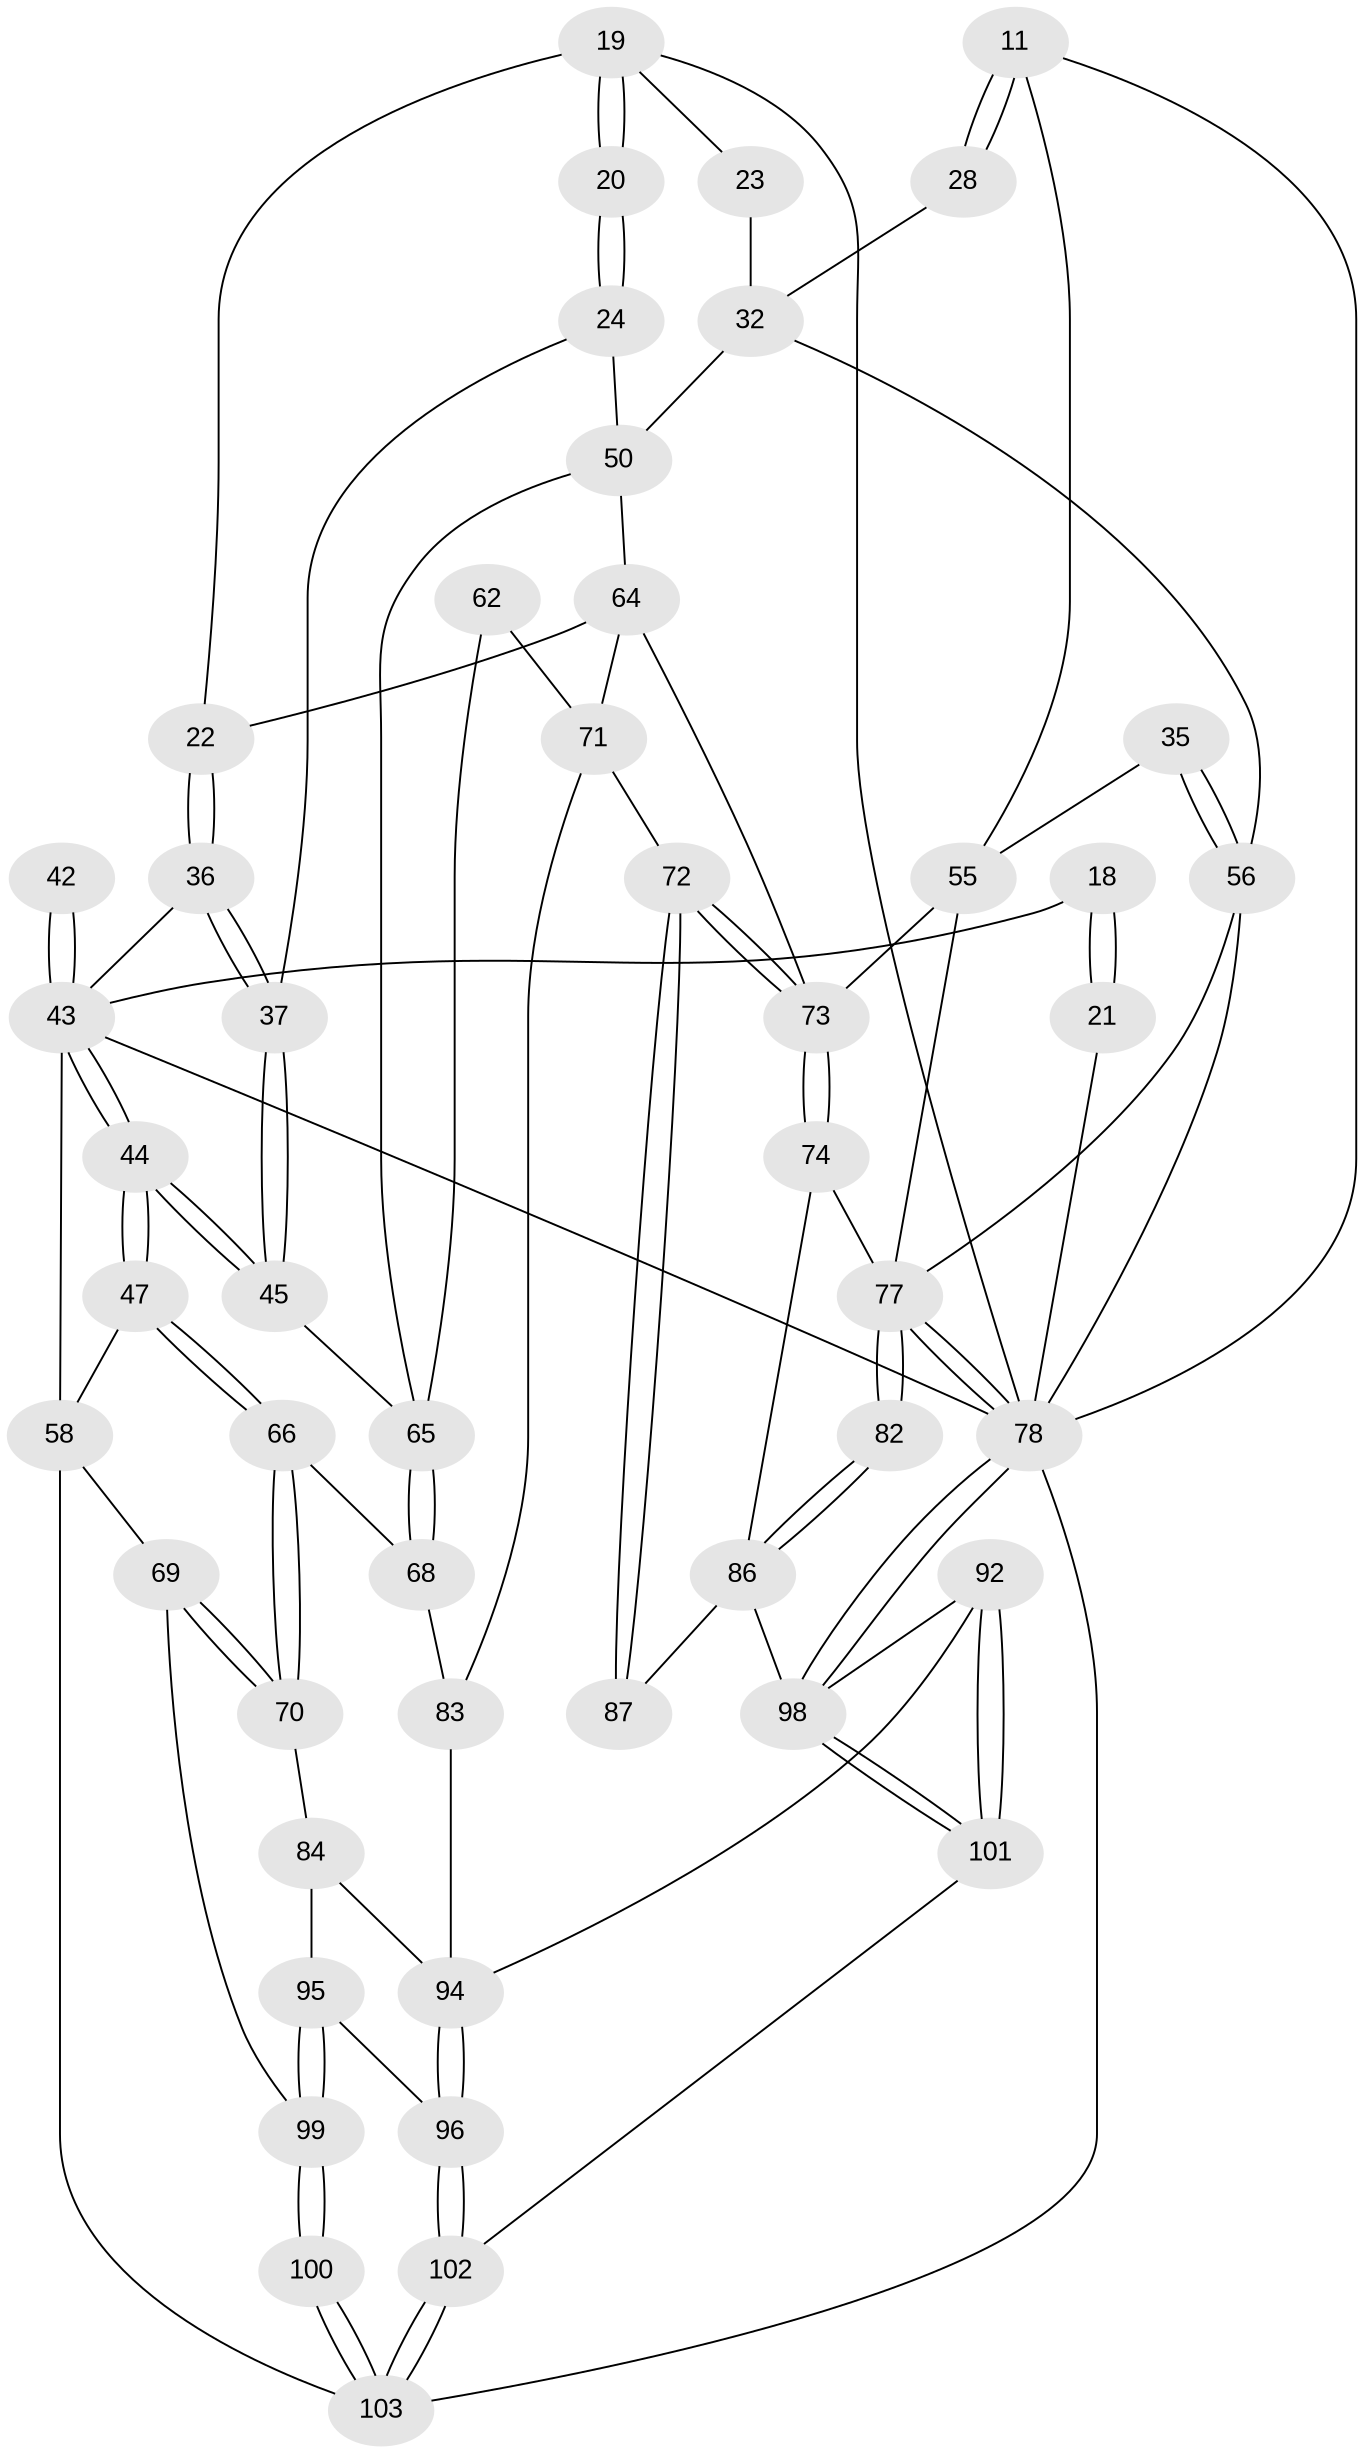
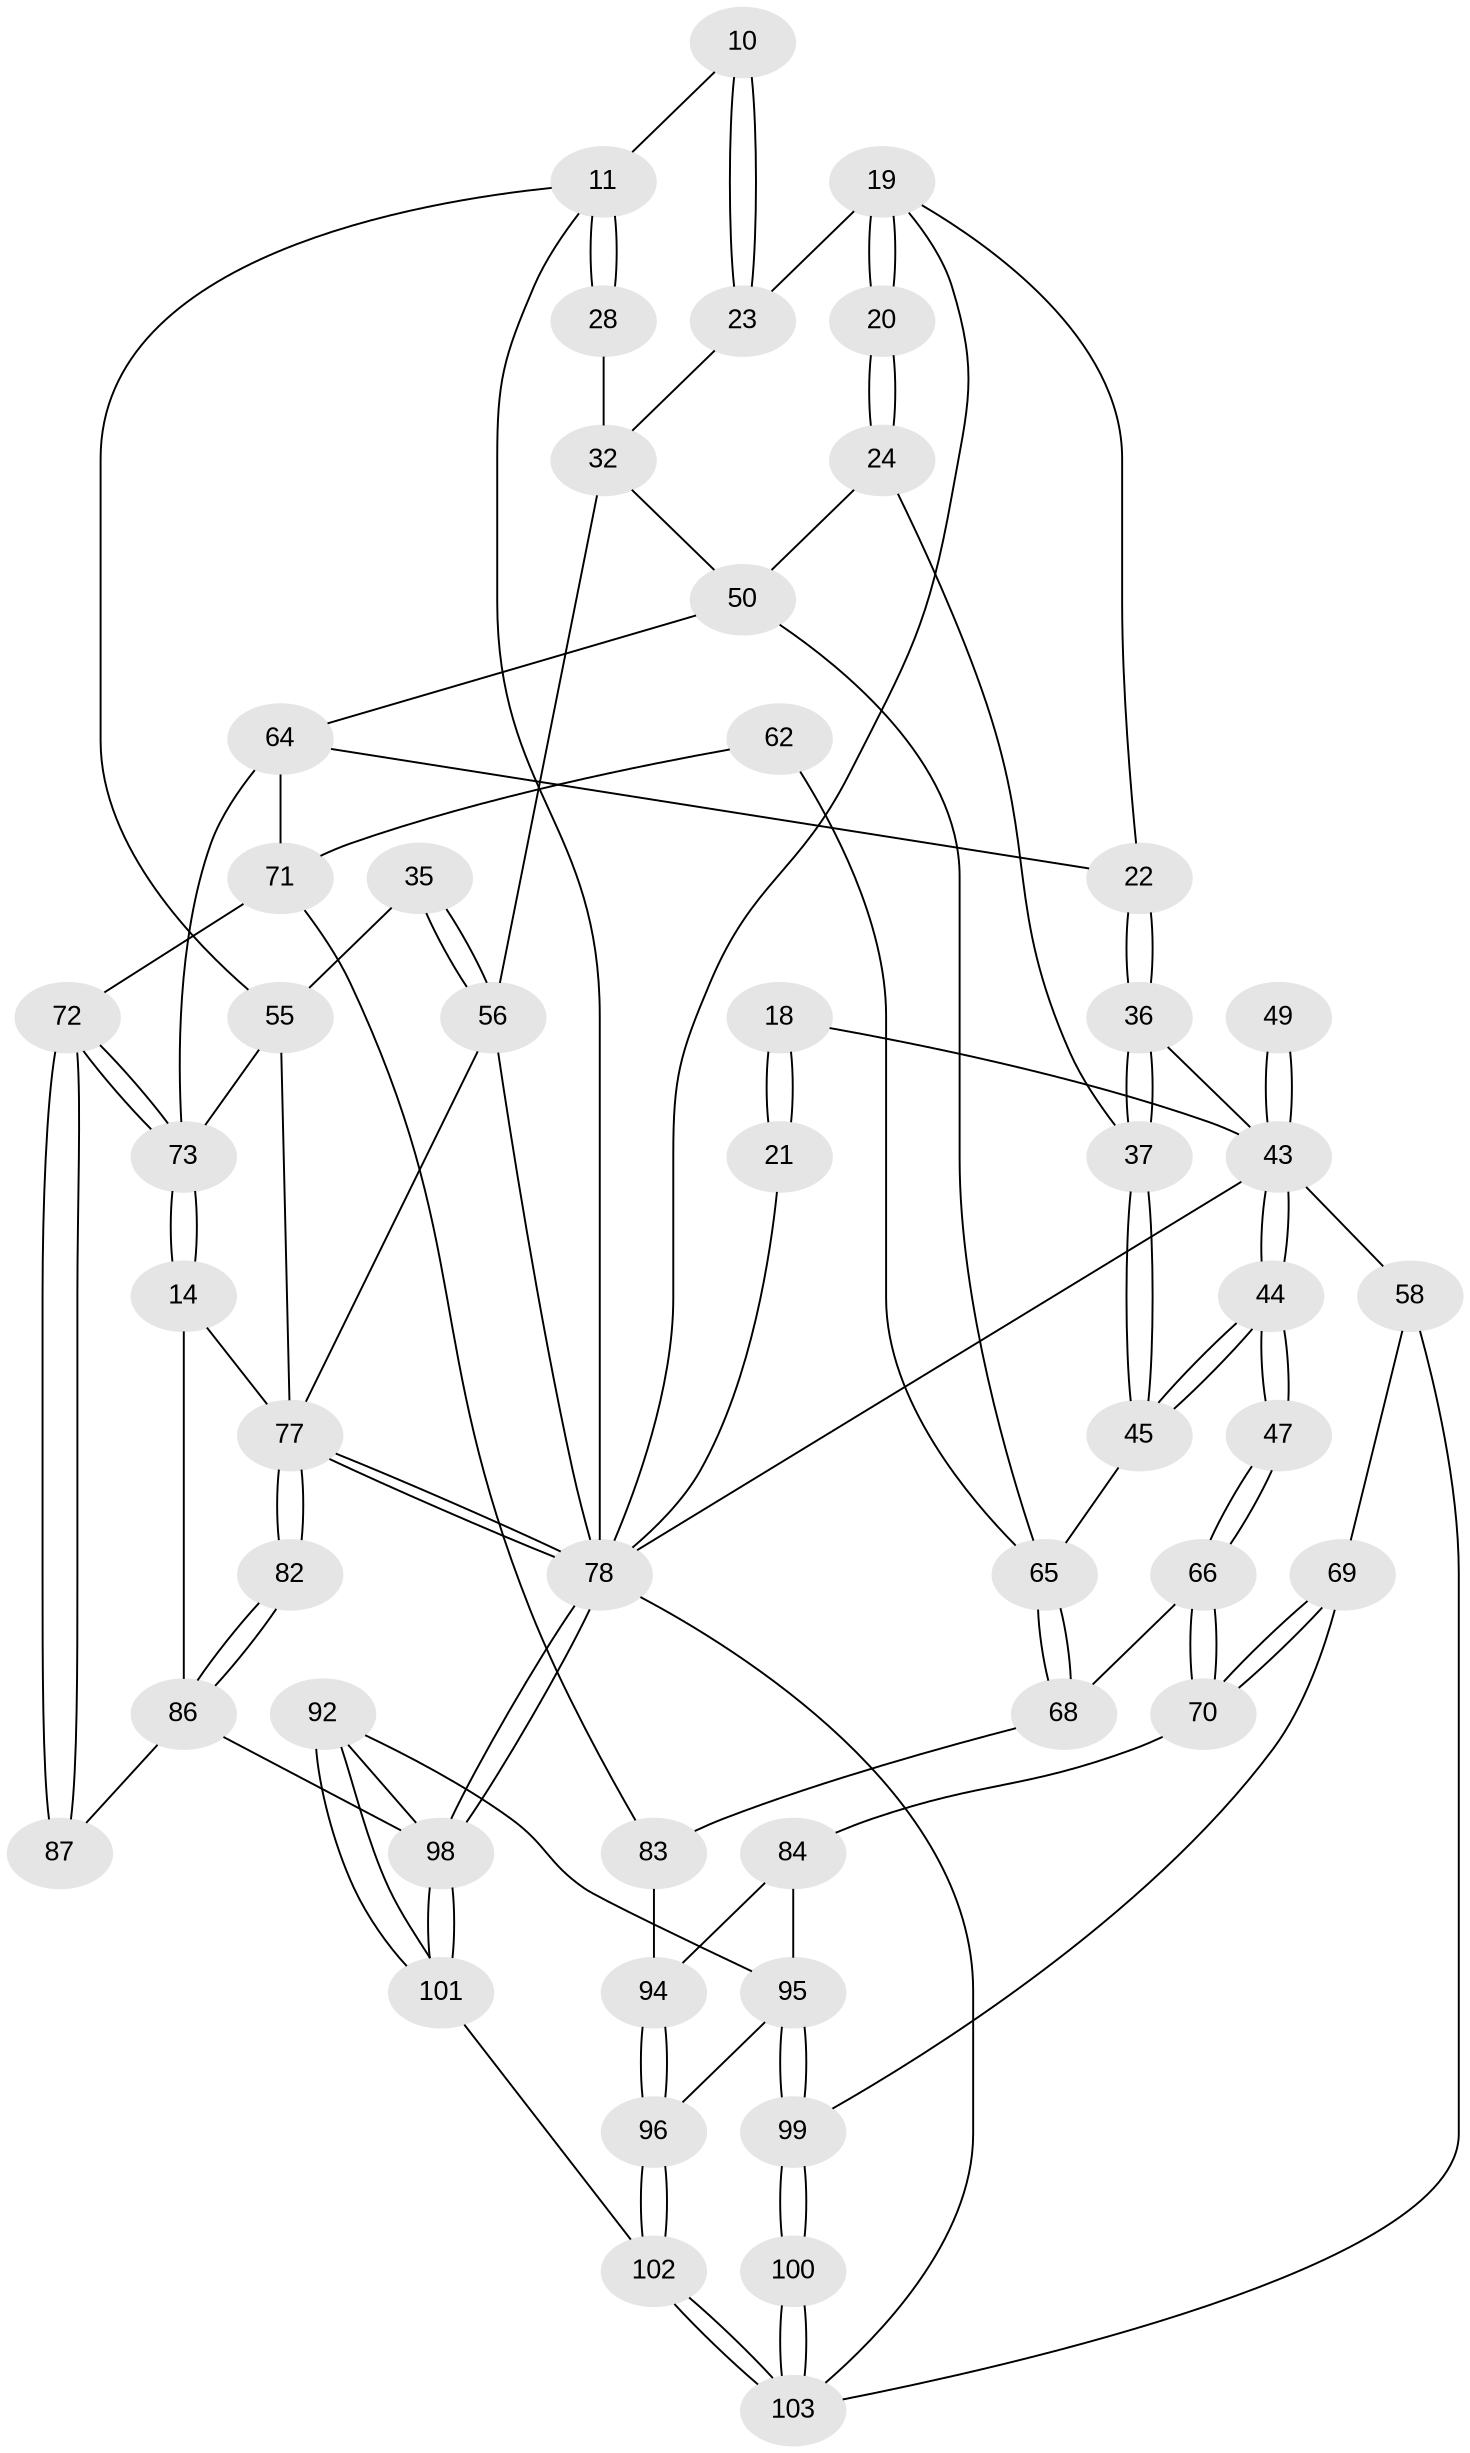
node "10": added
node "42": label "42" -> "49"
node "74": label "74" -> "14"
edge "47" -- "58": removed
edge "92" -- "94": now "92" -- "95"
